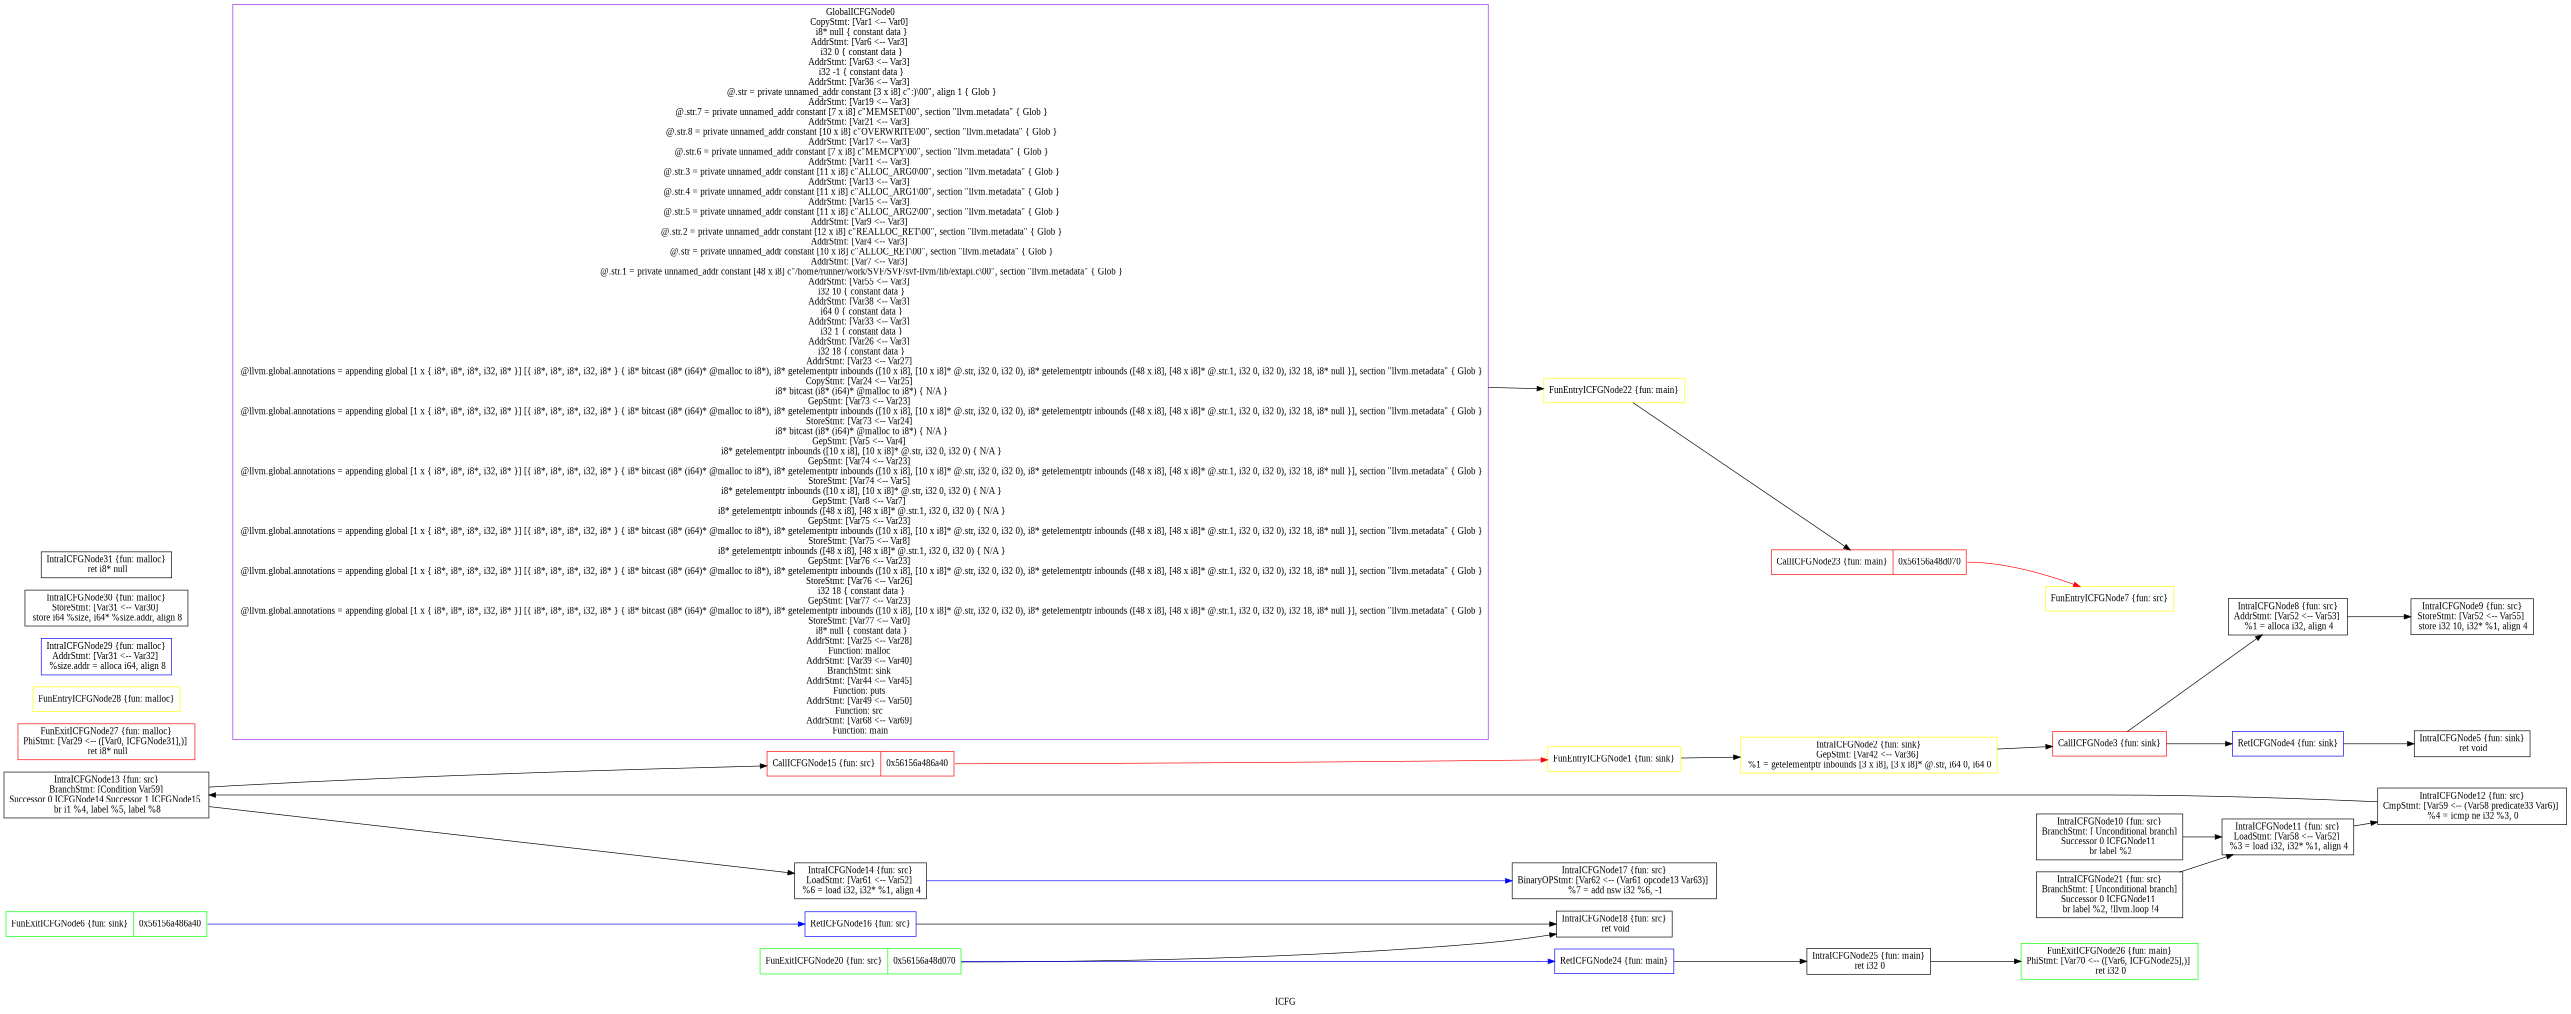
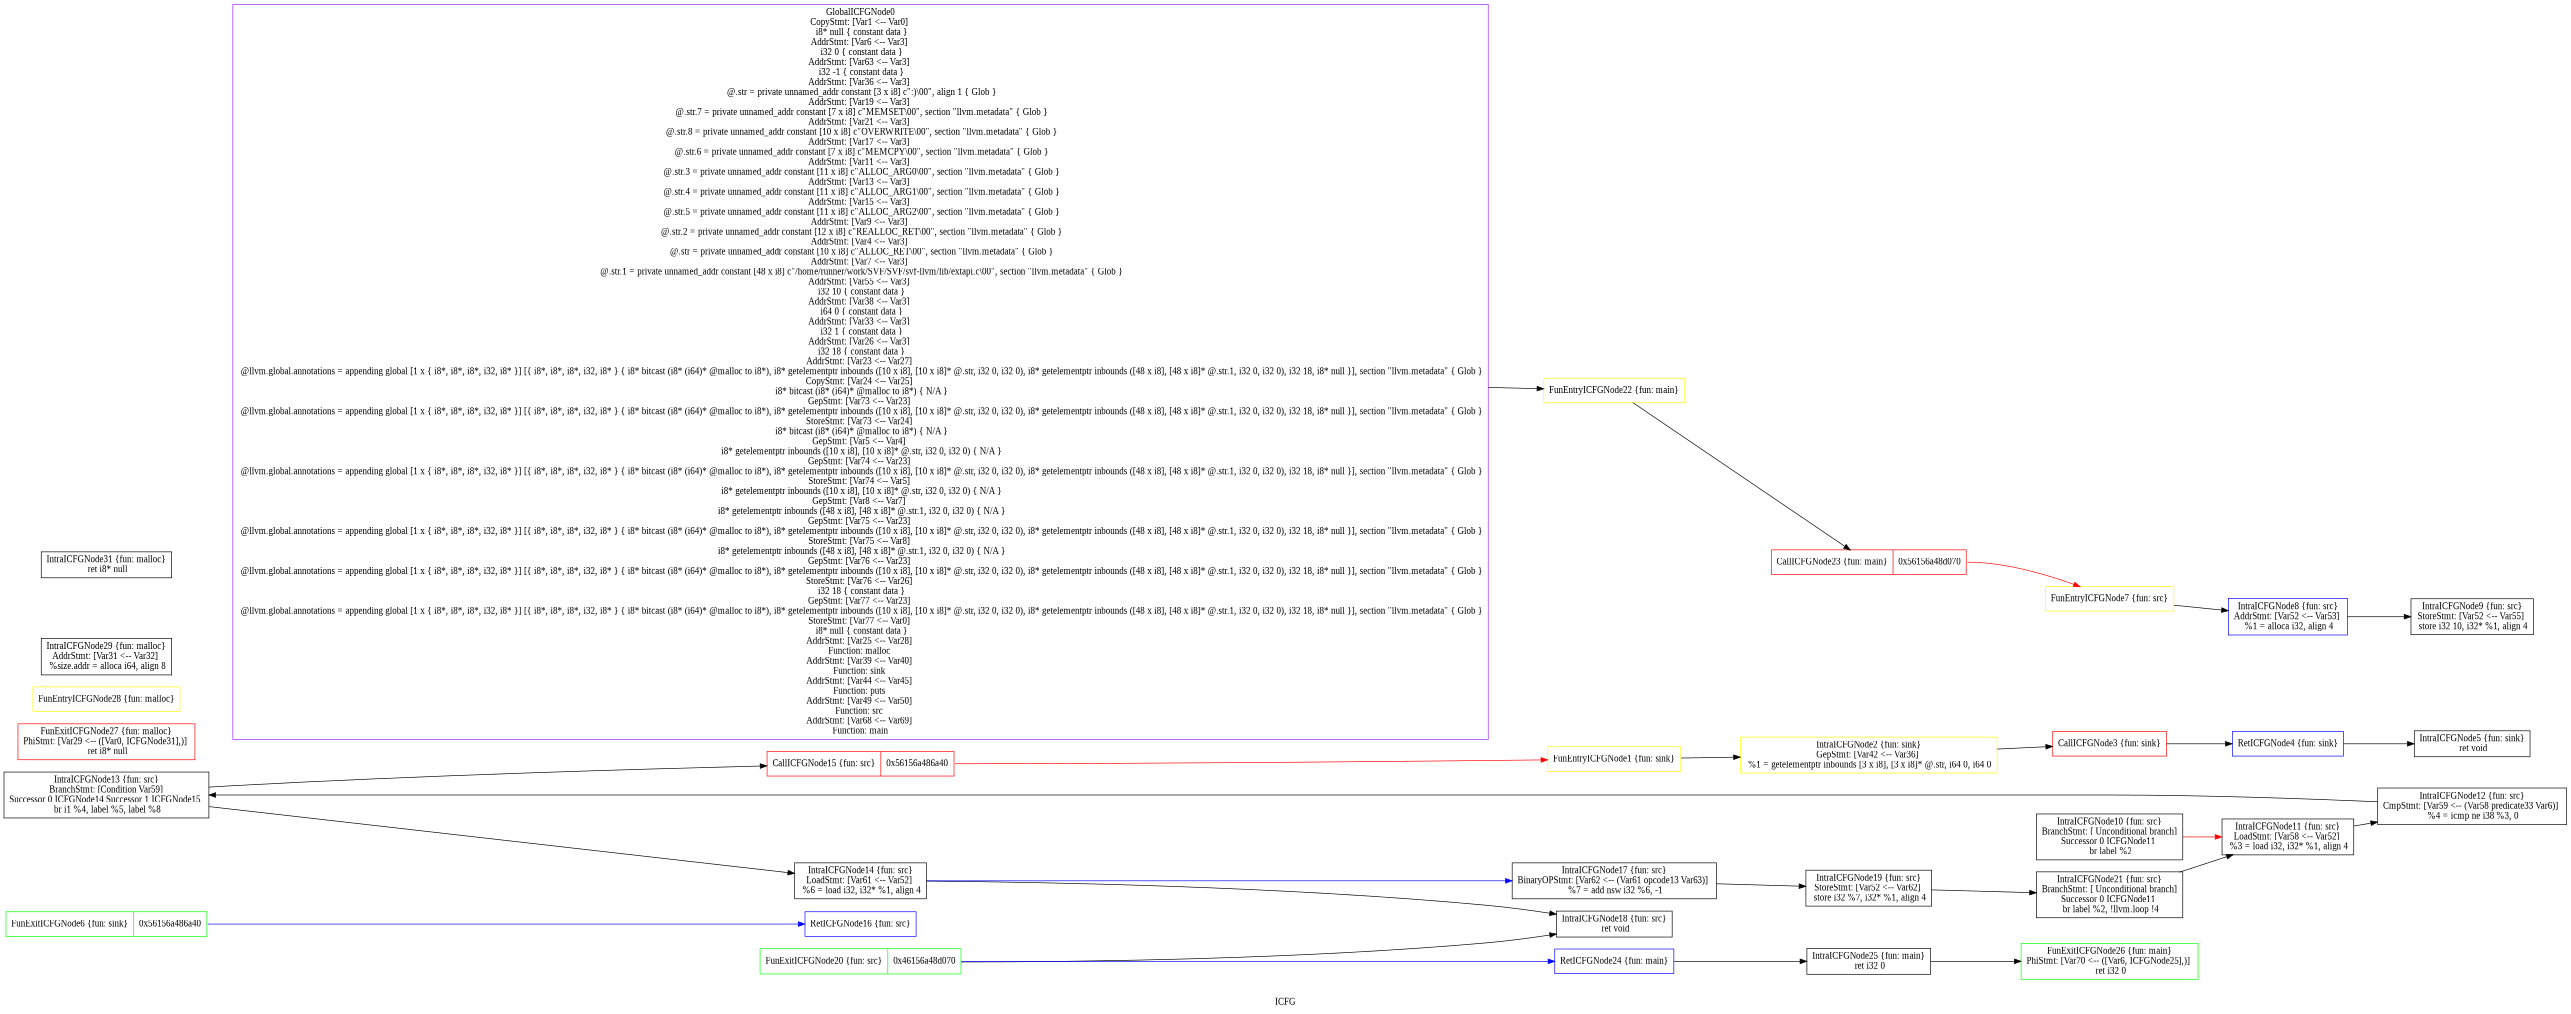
node "IntraICFGNode30 {fun: malloc}": removed
node "IntraICFGNode8 {fun: src}": color black -> blue
node "IntraICFGNode29 {fun: malloc}": color blue -> black
node "GlobalICFGNode0": text "BranchStmt: sink" -> "Function: sink"
edge "CallICFGNode3 {fun: sink}" -> "IntraICFGNode8 {fun: src}": now "FunEntryICFGNode7 {fun: src}" -> "IntraICFGNode8 {fun: src}"
node "IntraICFGNode12 {fun: src}": text "%4 = icmp ne i32 %3, 0" -> "%4 = icmp ne i38 %3, 0"
edge "IntraICFGNode10 {fun: src}" -> "IntraICFGNode11 {fun: src}": color black -> red
node "IntraICFGNode19 {fun: src}": added
edge "RetICFGNode16 {fun: src}" -> "IntraICFGNode18 {fun: src}": now "IntraICFGNode14 {fun: src}" -> "IntraICFGNode18 {fun: src}"
node "FunExitICFGNode20 {fun: src}": text "0x56156a48d070" -> "0x46156a48d070"
